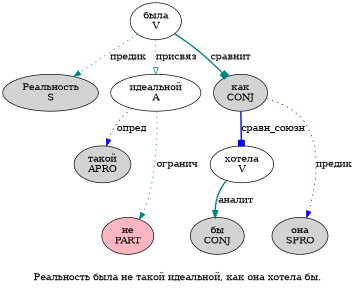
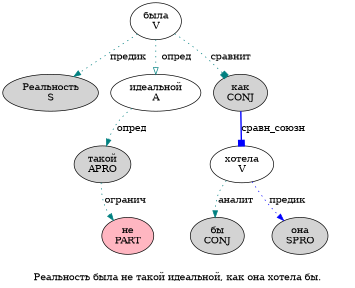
edge "была V" -> "как CONJ": style bold -> dotted
edge "была V" -> "идеальной A": label "присвяз" -> "опред"
edge "идеальной A" -> "такой APRO": color blue -> teal
edge "как CONJ" -> "она SPRO": now "хотела V" -> "она SPRO"
edge "идеальной A" -> "не PART": now "такой APRO" -> "не PART"
edge "хотела V" -> "бы CONJ": style bold -> dotted
